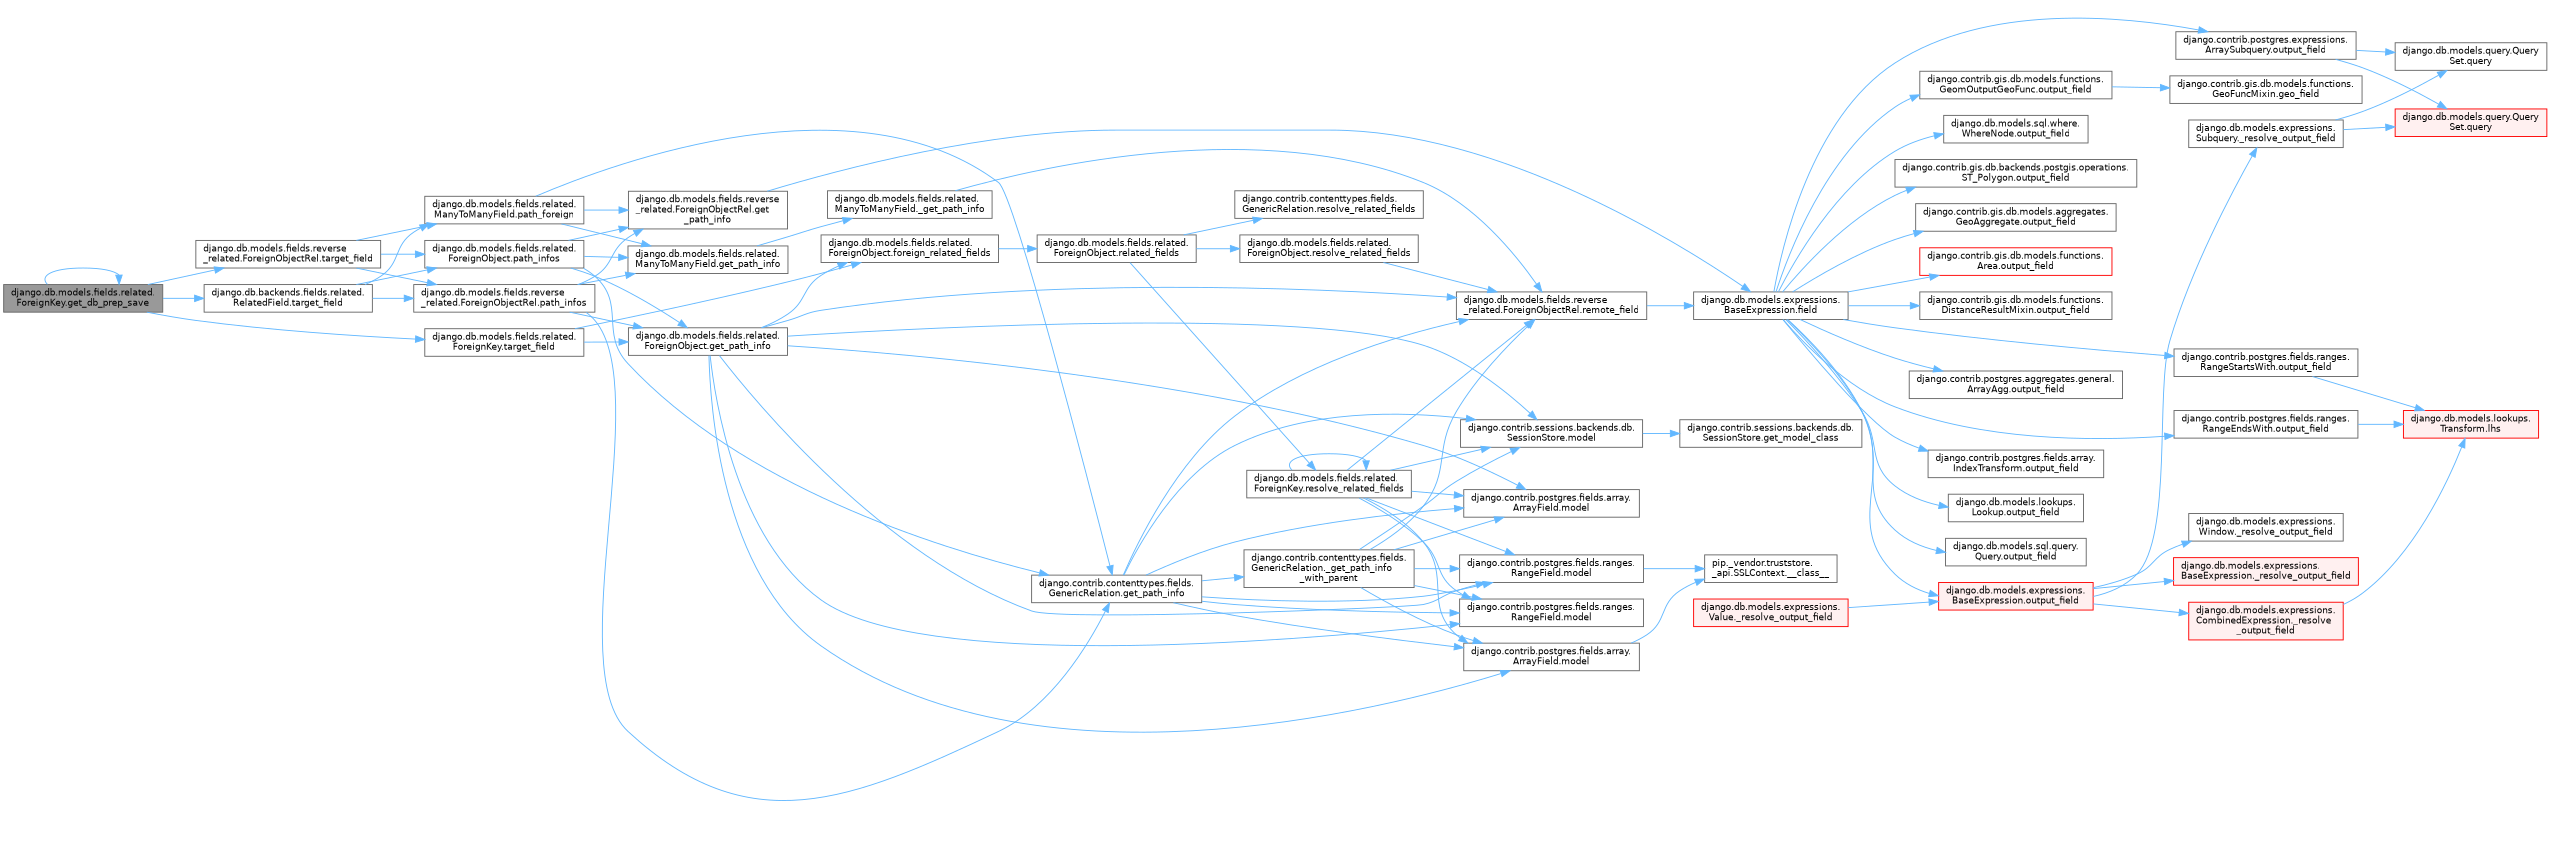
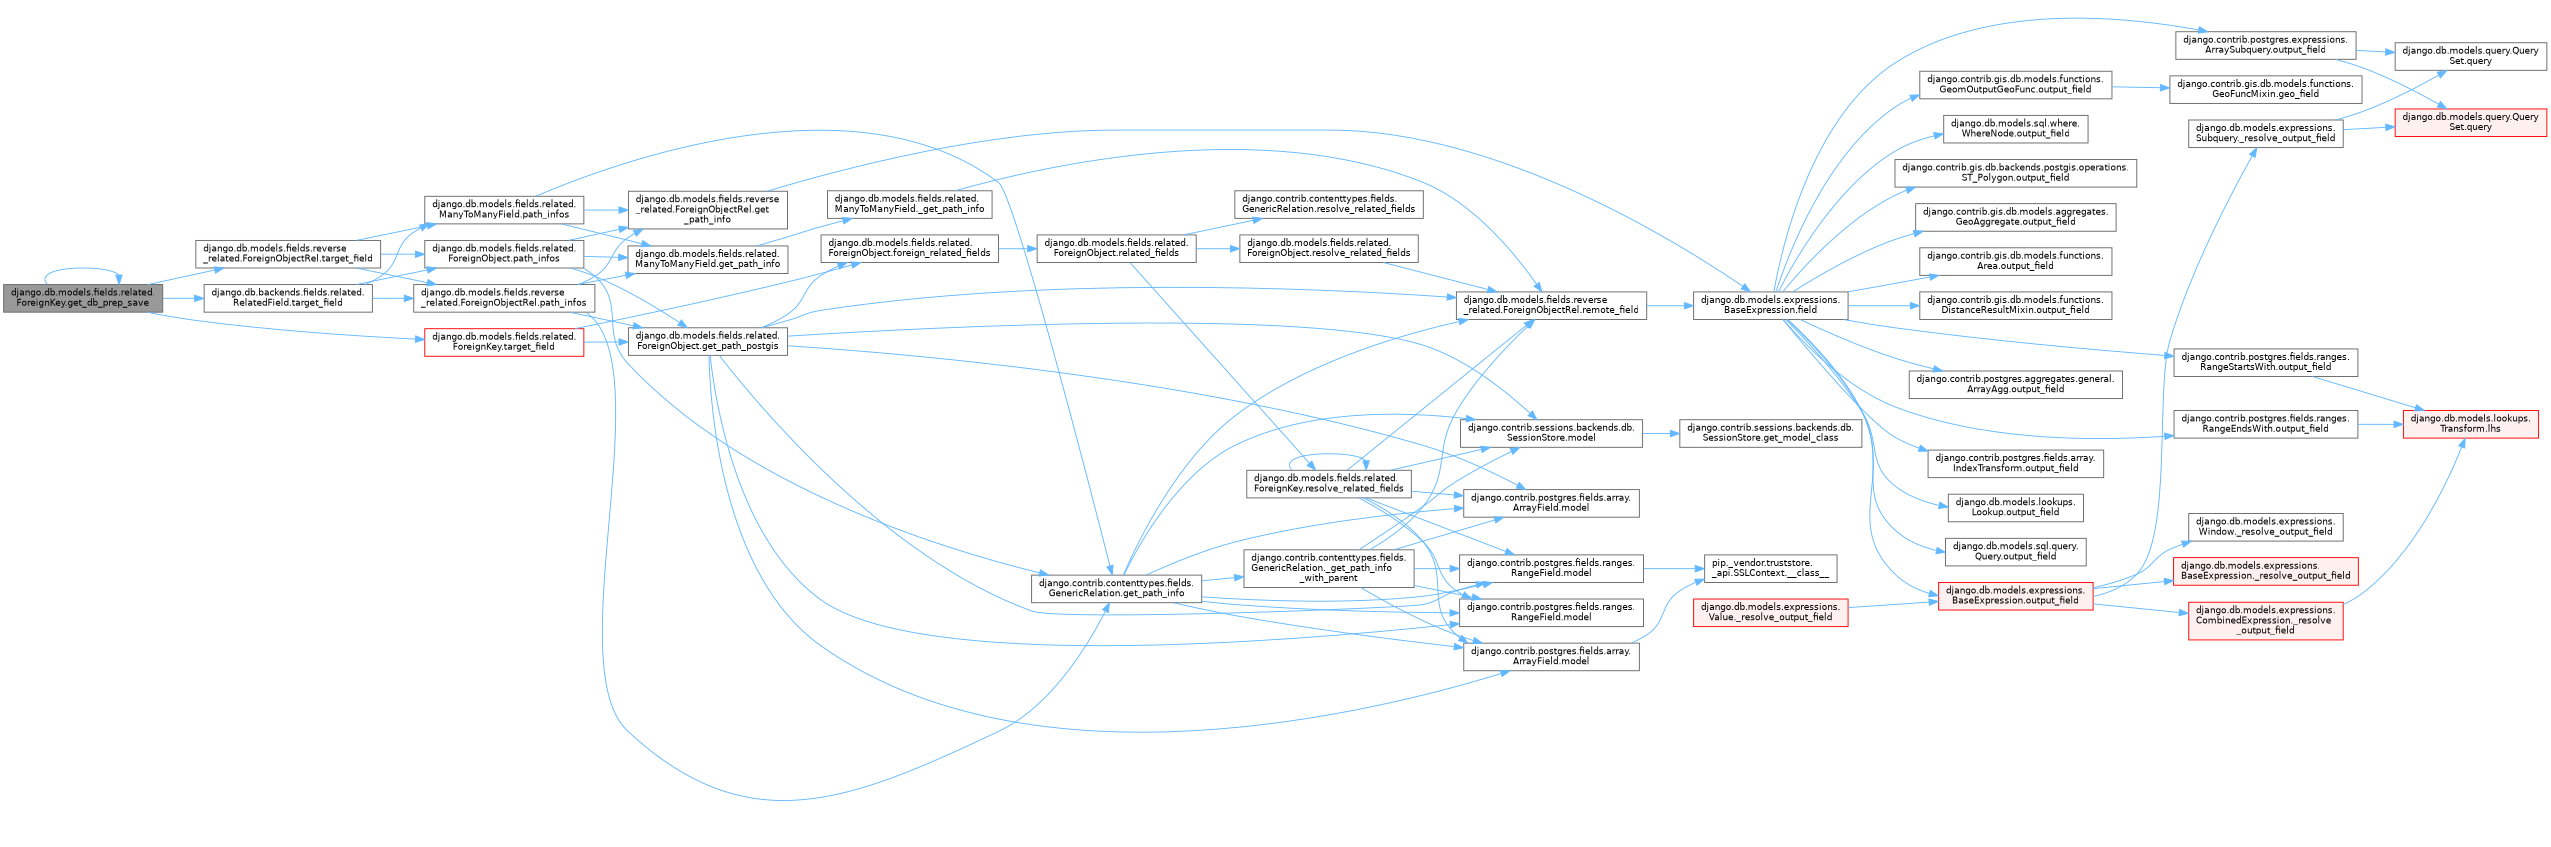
node "django.db.models.fields.related. ManyToManyField.path_foreign": label "django.db.models.fields.related. ManyToManyField.path_foreign" -> "django.db.models.fields.related. ManyToManyField.path_infos"
node "django.contrib.gis.db.models.functions. Area.output_field": color red -> grey40
node "django.db.models.fields.related. ForeignKey.target_field": color grey40 -> red
node "django.db.models.fields.related. ForeignObject.get_path_info": label "django.db.models.fields.related. ForeignObject.get_path_info" -> "django.db.models.fields.related. ForeignObject.get_path_postgis"
